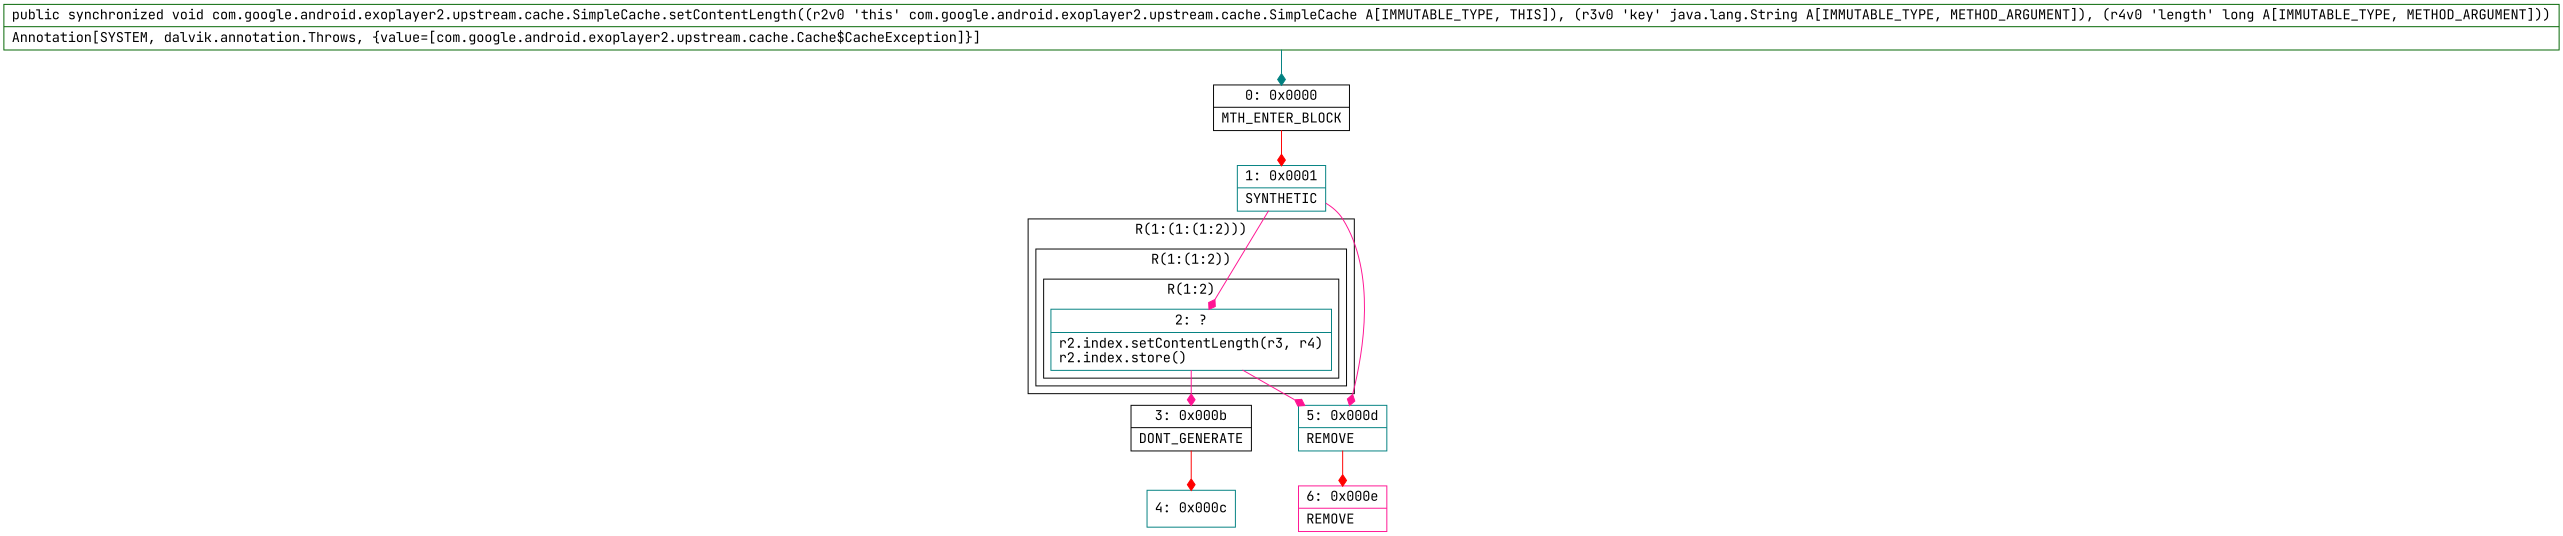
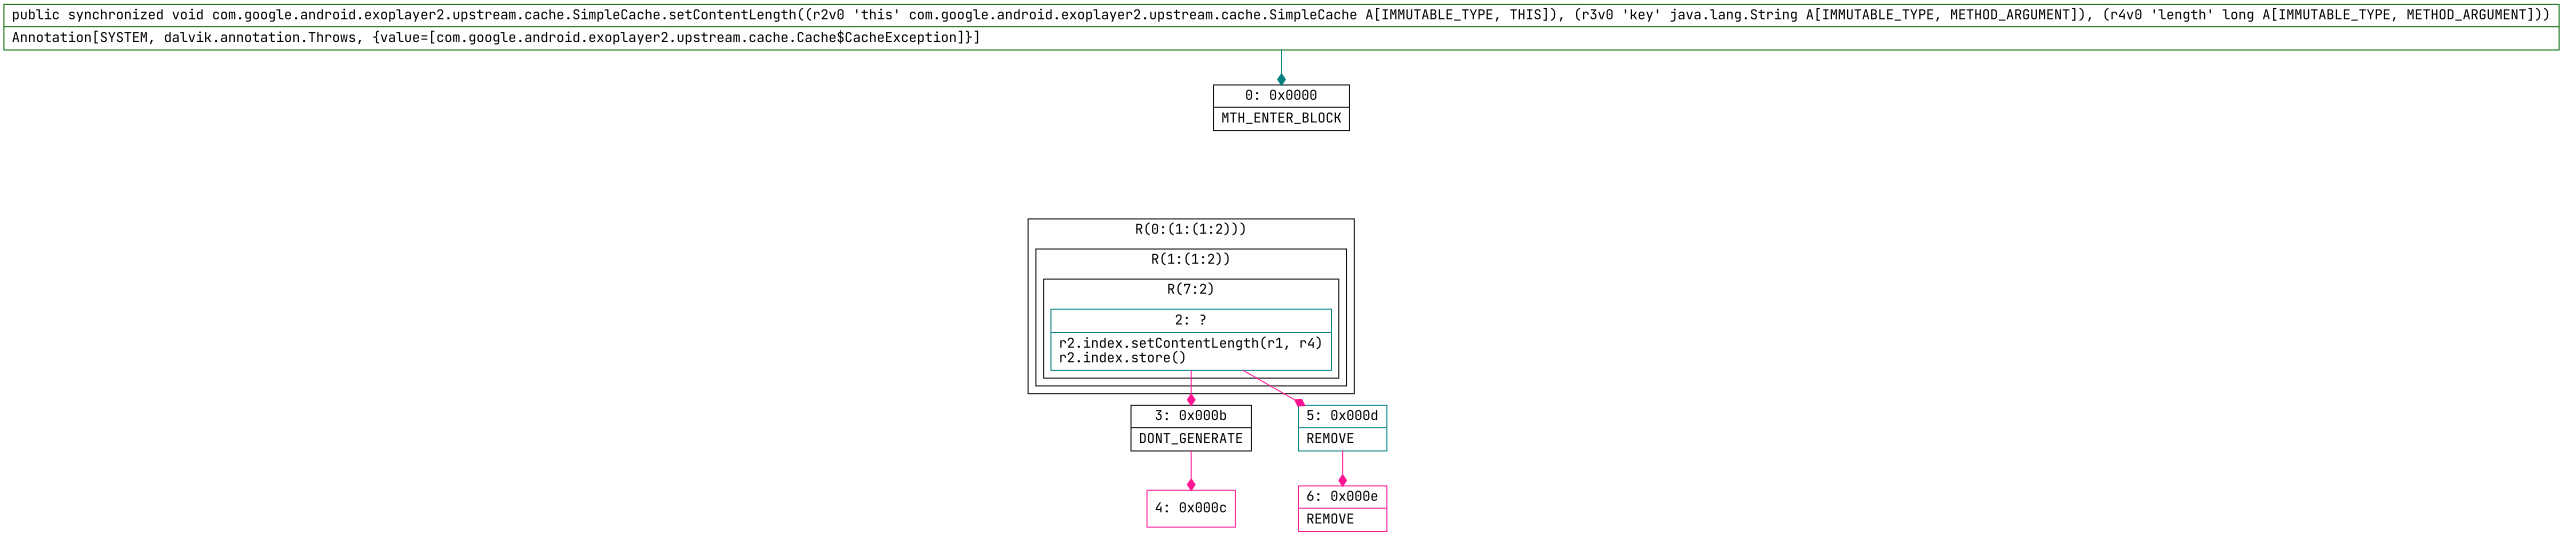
node "1: 0x0001": removed
cluster "R(1:(1:(1:2)))": label "R(1:(1:(1:2)))" -> "R(0:(1:(1:2)))"
cluster "R(1:2)": label "R(1:2)" -> "R(7:2)"
node "2: ?": text "r2.index.setContentLength(r3, r4)" -> "r2.index.setContentLength(r1, r4)"
edge "5: 0x000d" -> "6: 0x000e": color red -> deeppink
edge "3: 0x000b" -> "4: 0x000c": color red -> deeppink
node "4: 0x000c": color teal -> deeppink
